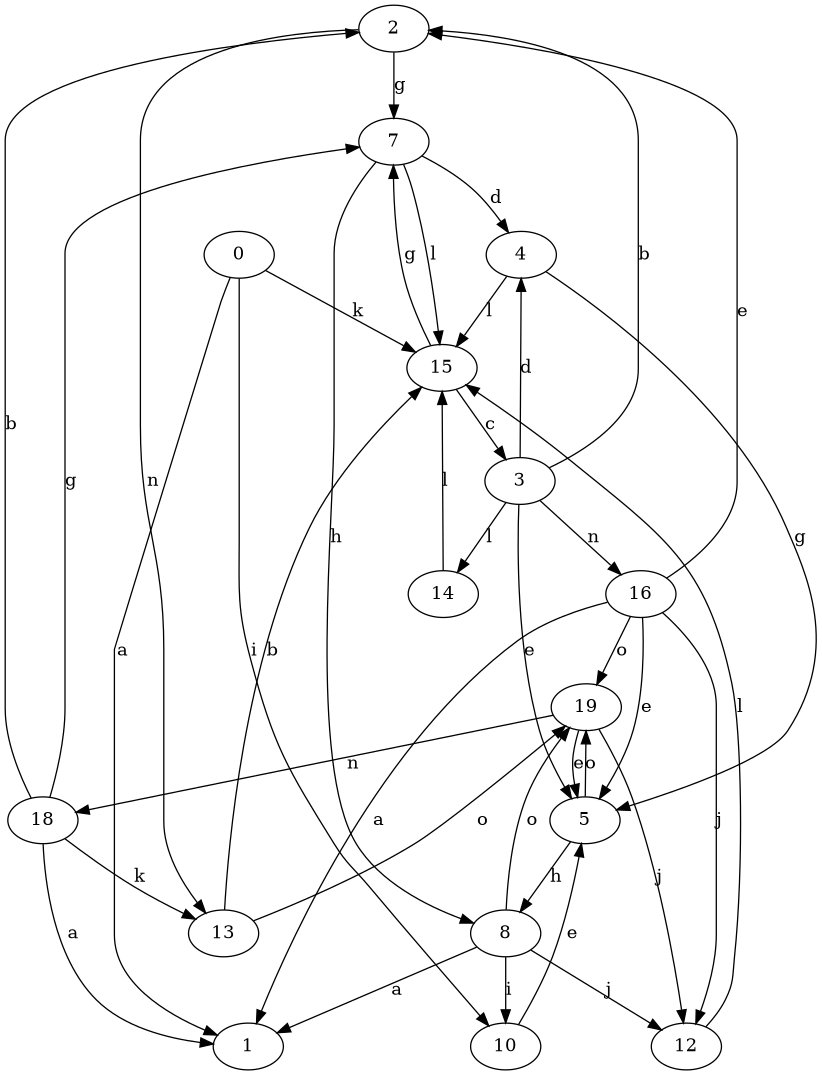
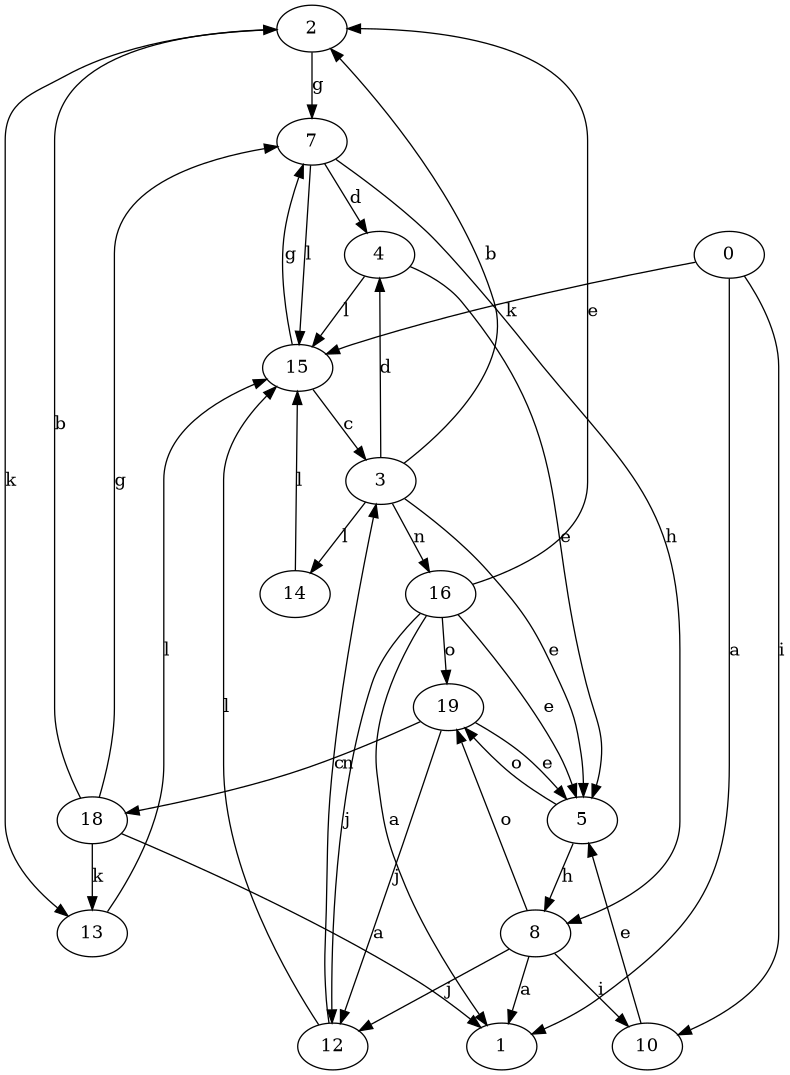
edge "2" -> "13": label "n" -> "k"
edge "4" -> "5": label "g" -> "e"
edge "13" -> "15": label "b" -> "l"
edge "12" -> "3": added, label "c"
edge "13" -> "19": removed, label "o"
